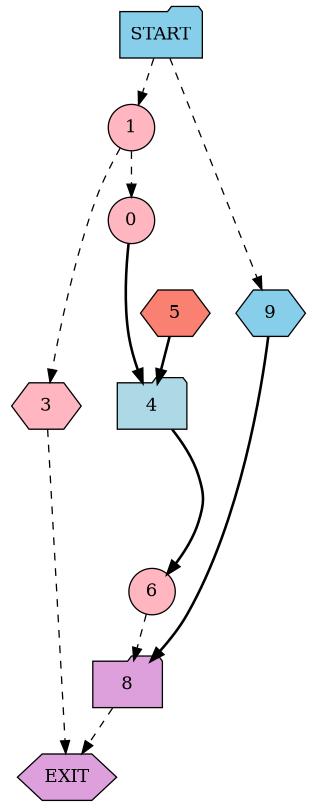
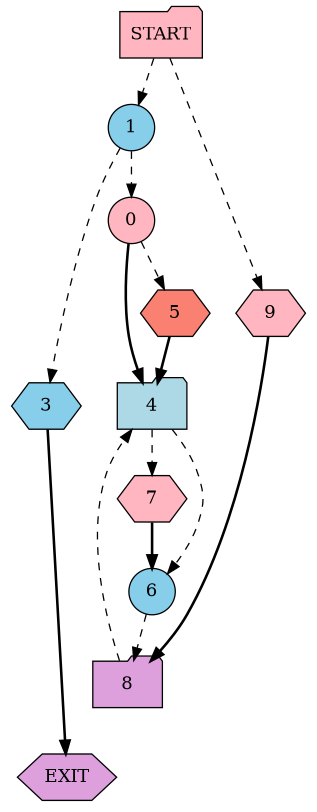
node "START": fillcolor skyblue -> lightpink
node "1": fillcolor lightpink -> skyblue
edge "0" -> "5": added
node "9": fillcolor skyblue -> lightpink
node "3": fillcolor lightpink -> skyblue
edge "4" -> "6": style bold -> dashed
node "7": added
edge "3" -> "EXIT": style dashed -> bold
node "6": fillcolor lightpink -> skyblue
edge "8" -> "EXIT": now "8" -> "4"
